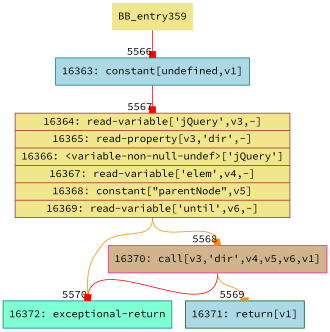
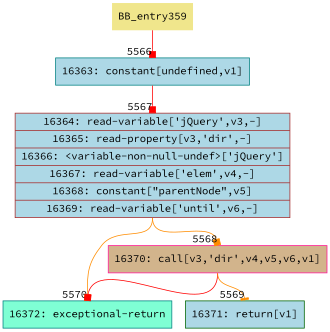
node "16364: read-variable['jQuery',v3,-]": fillcolor khaki -> lightblue
